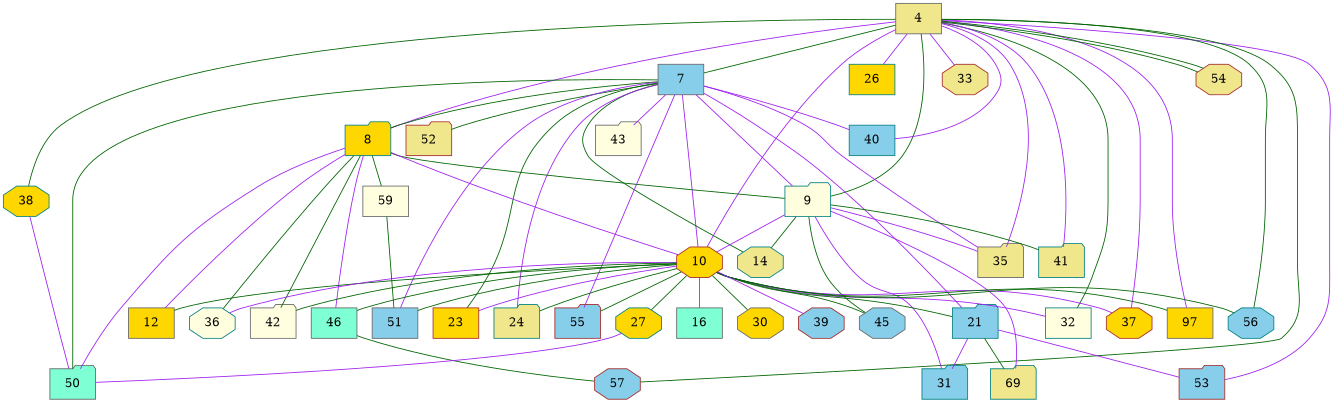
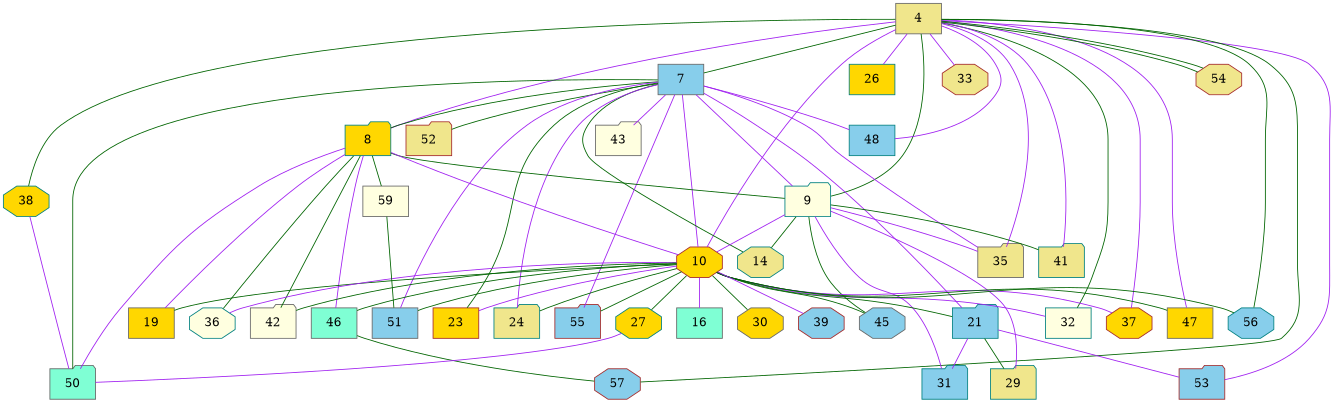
node "40": label "40" -> "48"
node "12": label "12" -> "19"
node "97": label "97" -> "47"
node "69": label "69" -> "29"
